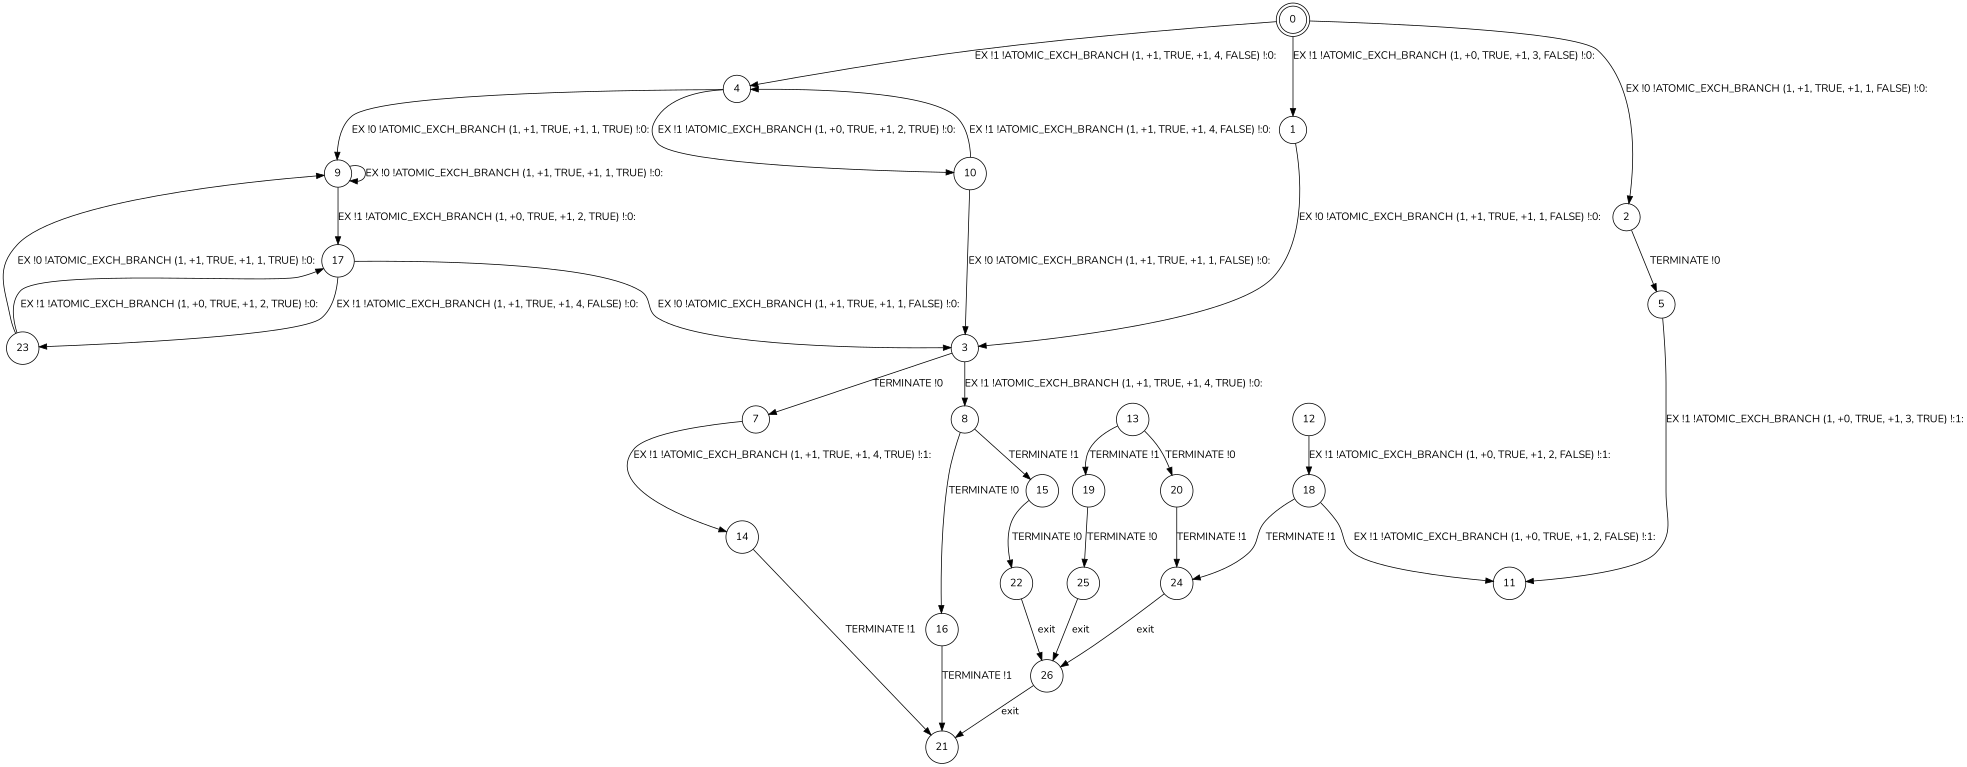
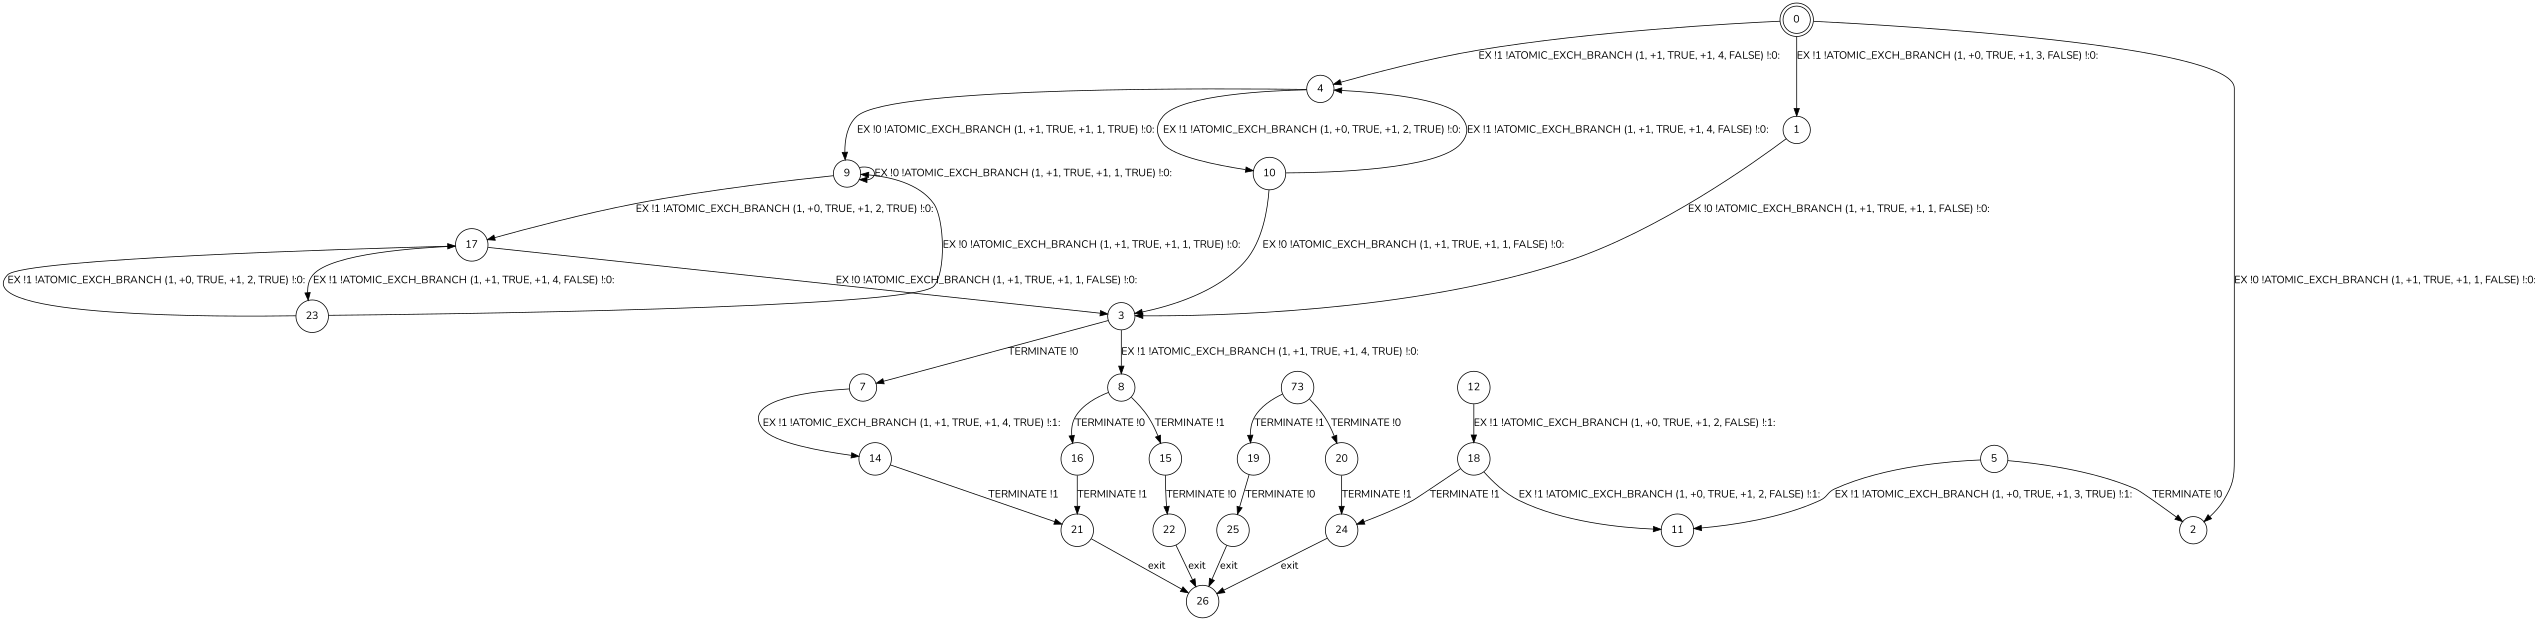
edge "2" -> "5": reversed
node "13": label "13" -> "73"
edge "26" -> "21": reversed
